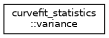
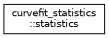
node "curvefit_statistics ::variance": label "curvefit_statistics ::variance" -> "curvefit_statistics ::statistics"
